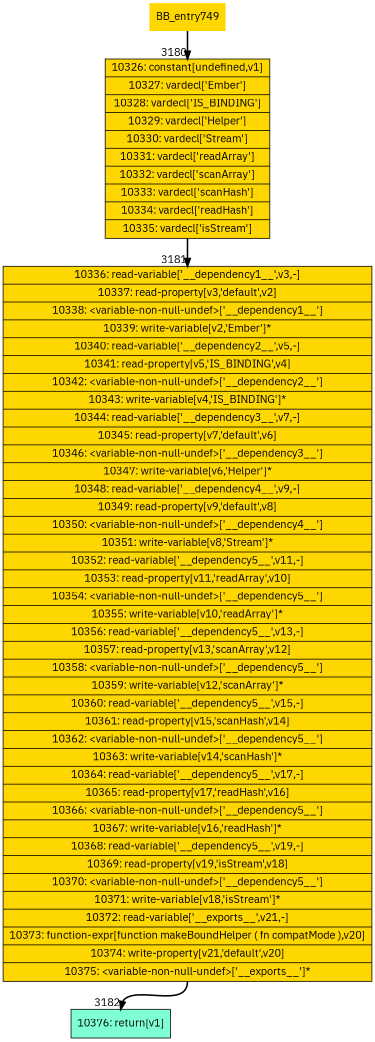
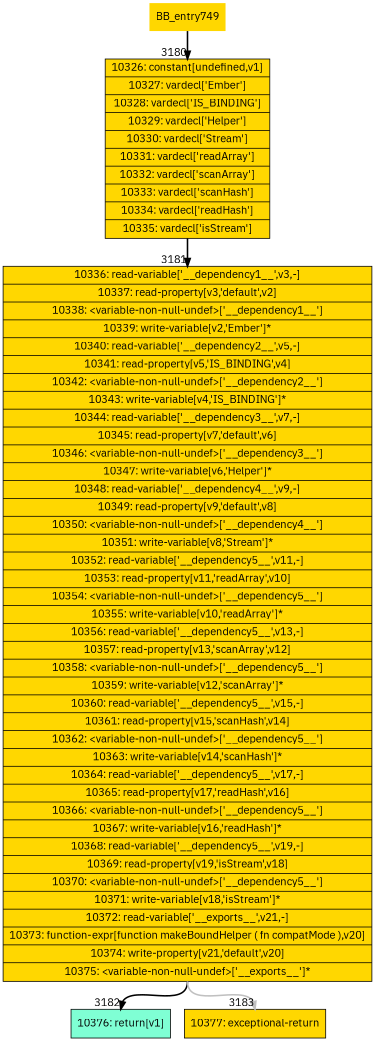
node "10377: exceptional-return": added
